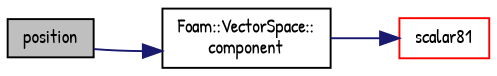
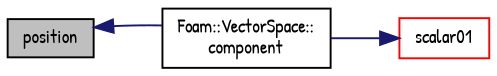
node "scalar81": label "scalar81" -> "scalar01"
edge "position" -> "Foam::VectorSpace:: component": reversed
